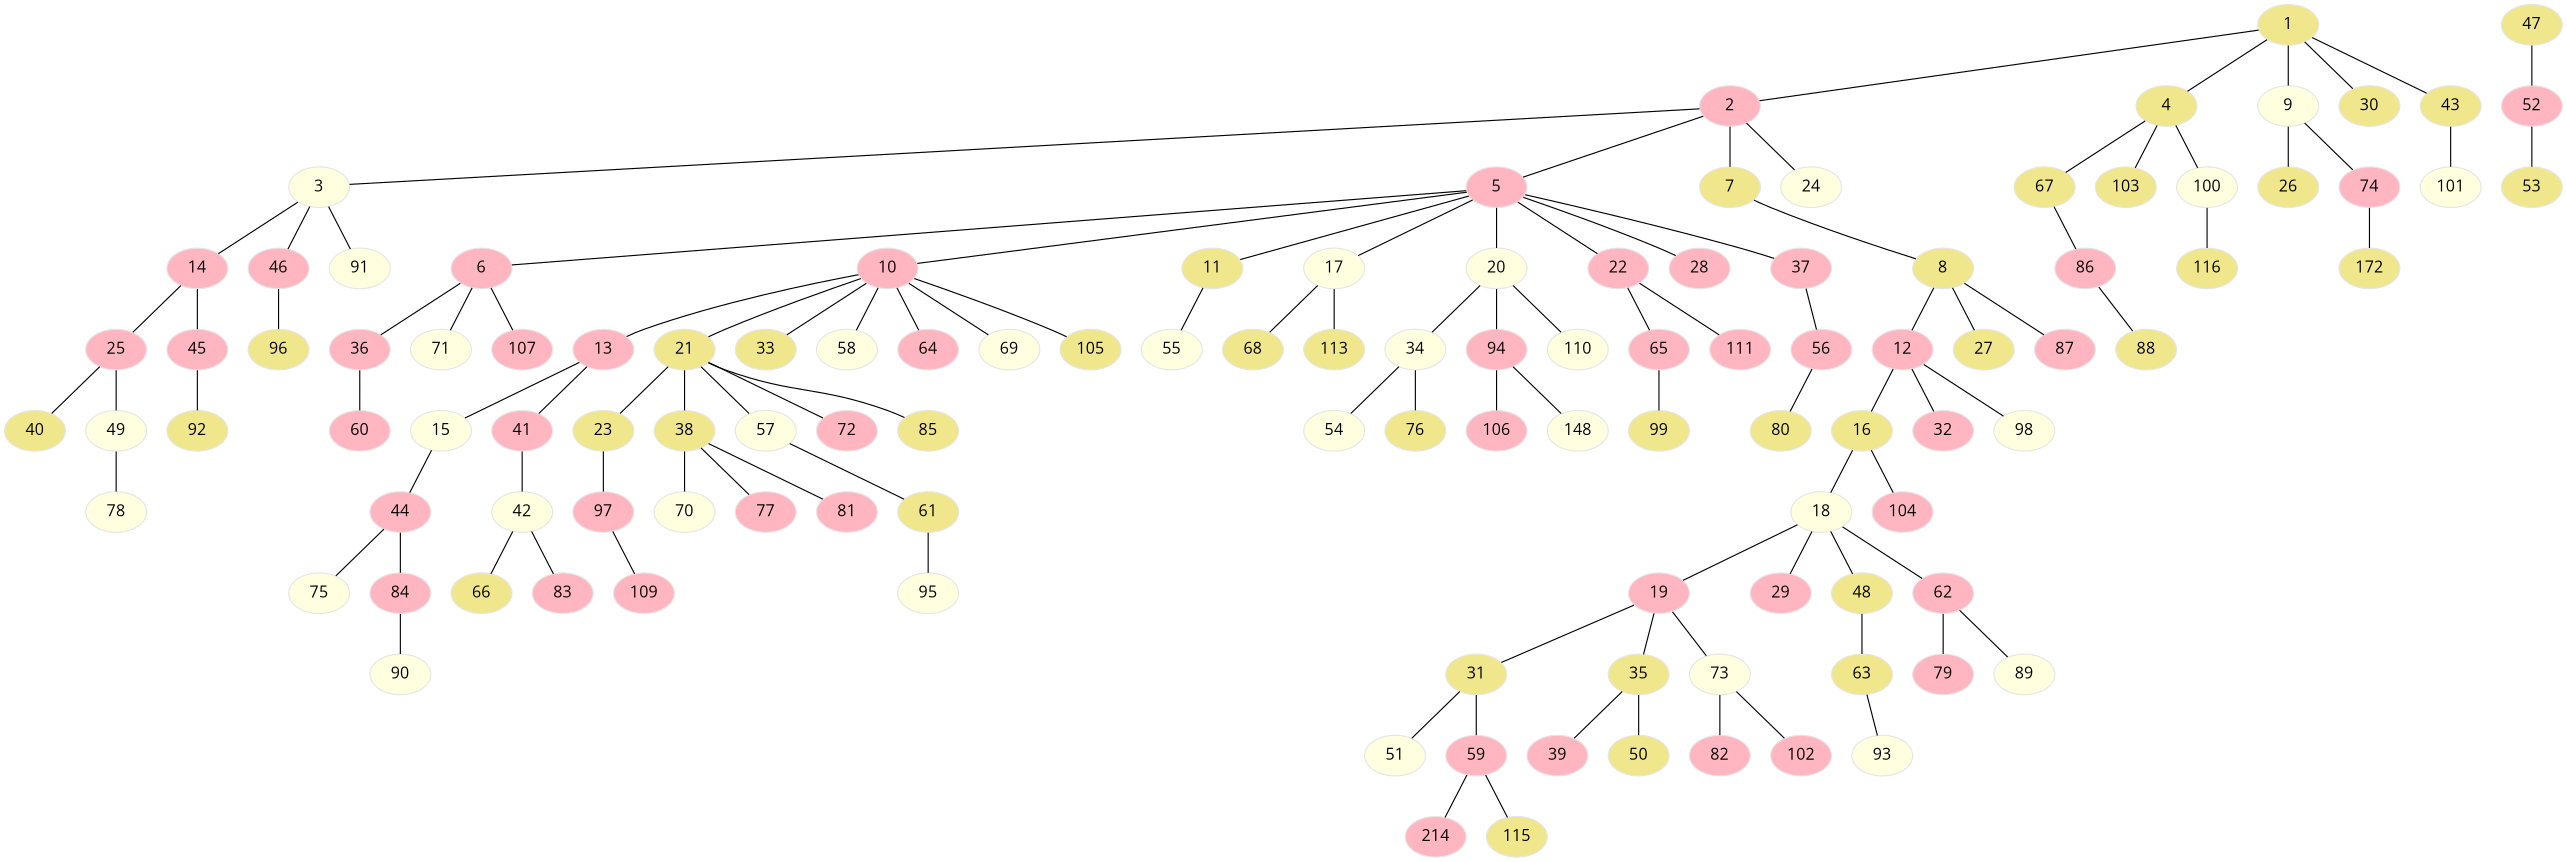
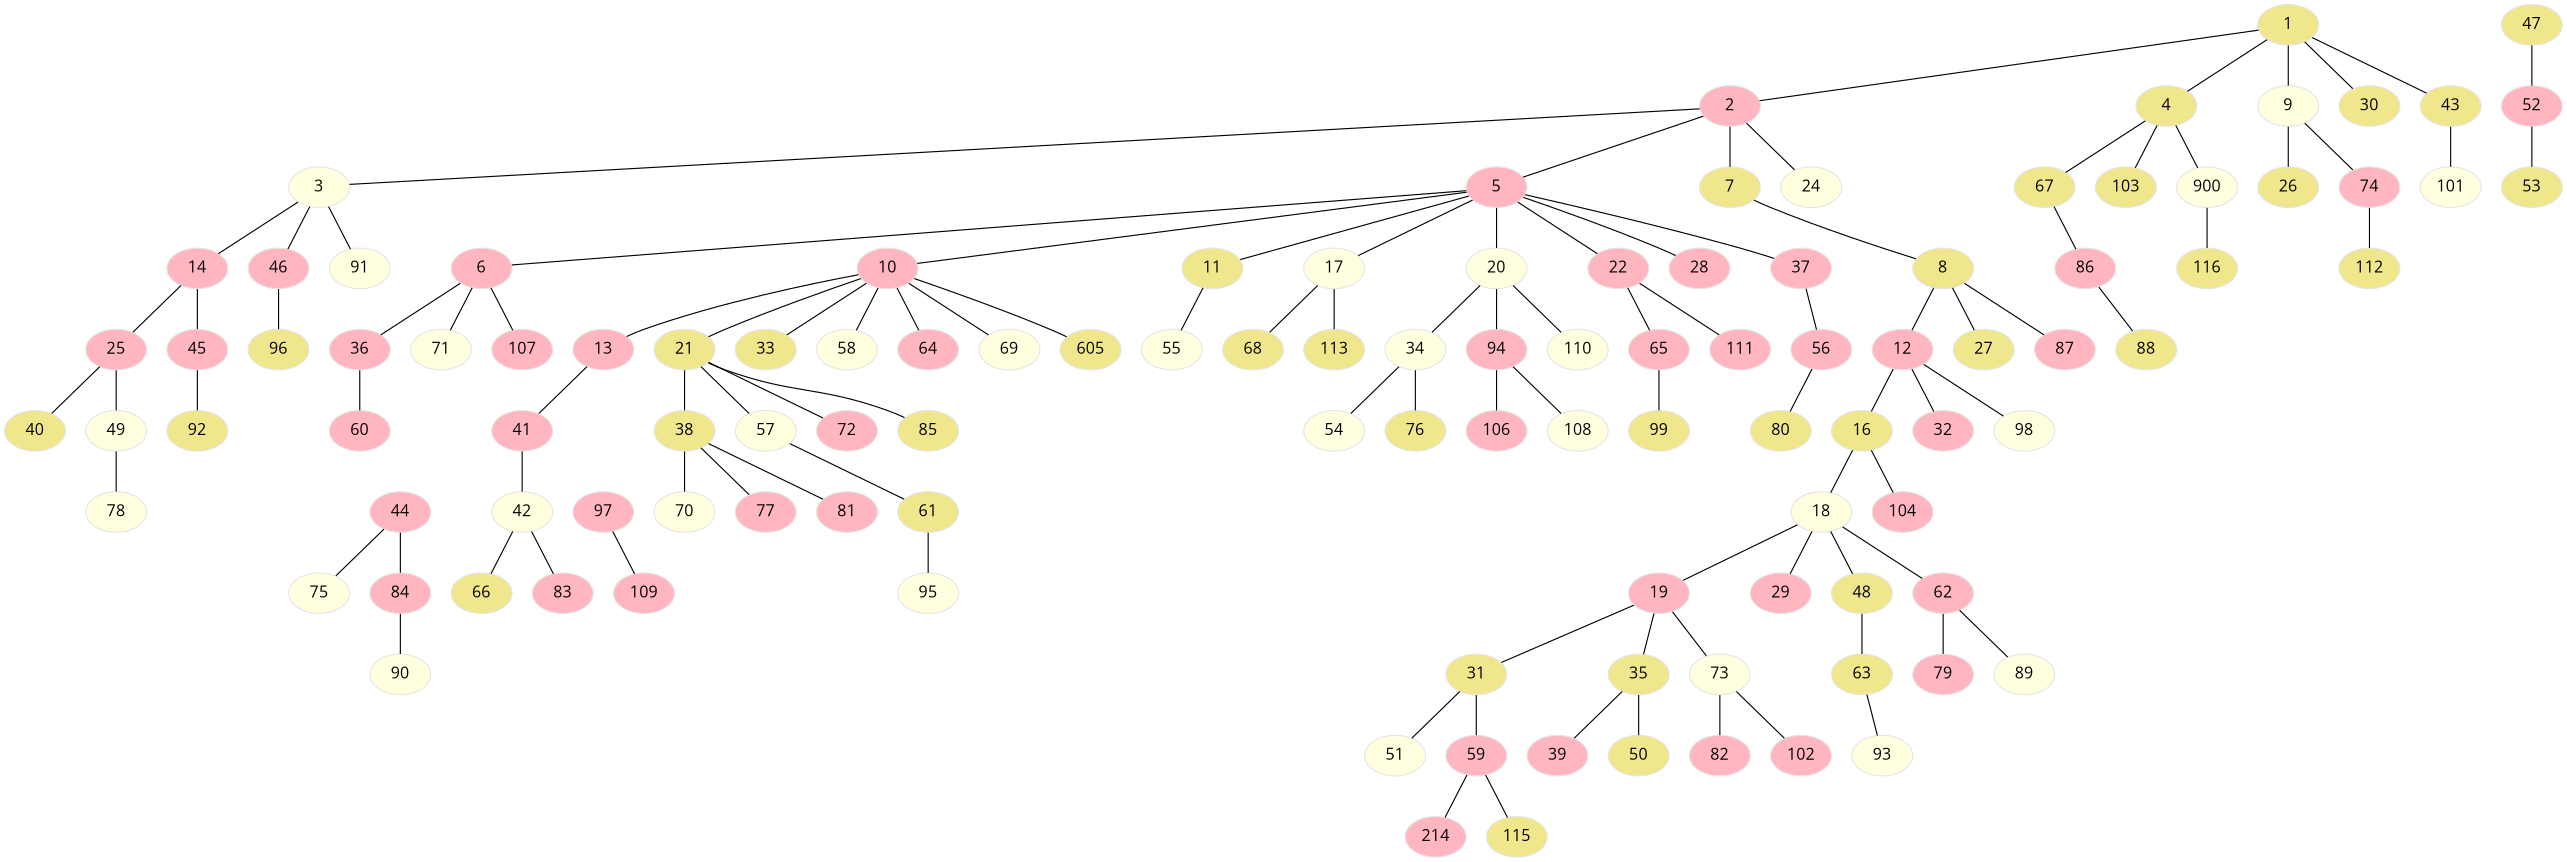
node "100": label "100" -> "900"
node "172": label "172" -> "112"
node "105": label "105" -> "605"
node "15": removed
node "23": removed
node "148": label "148" -> "108"
